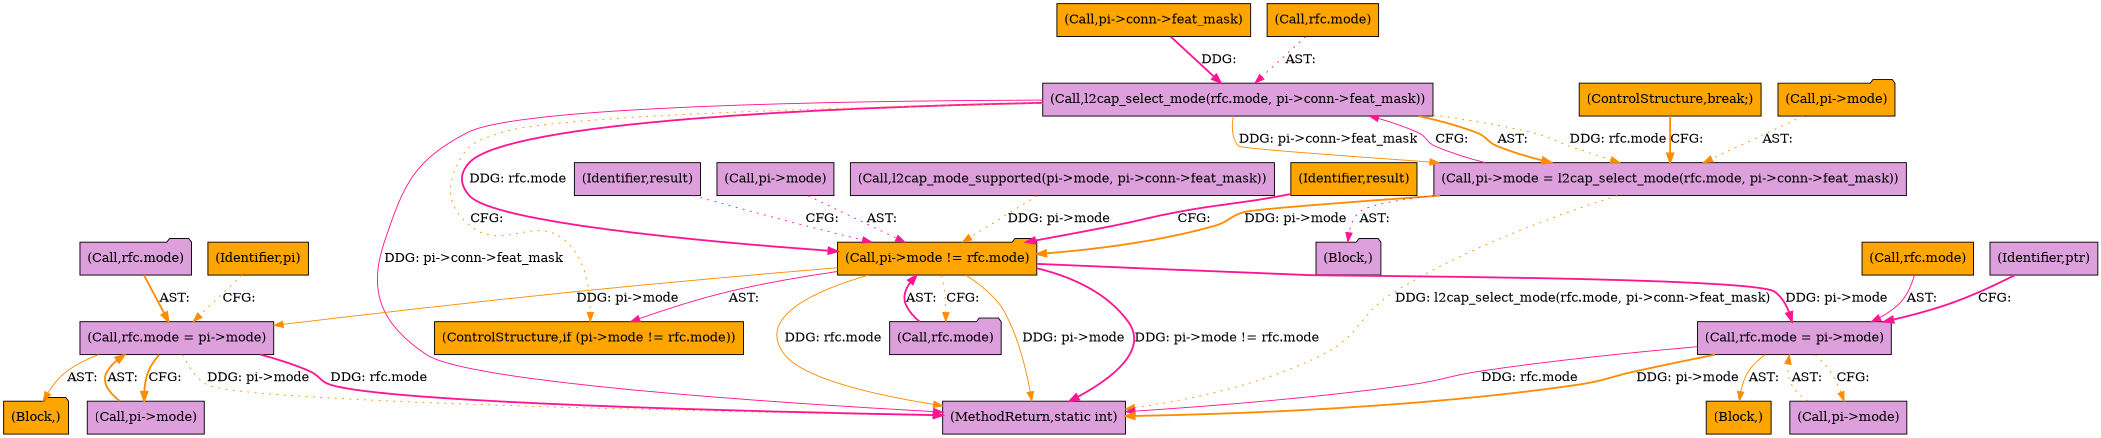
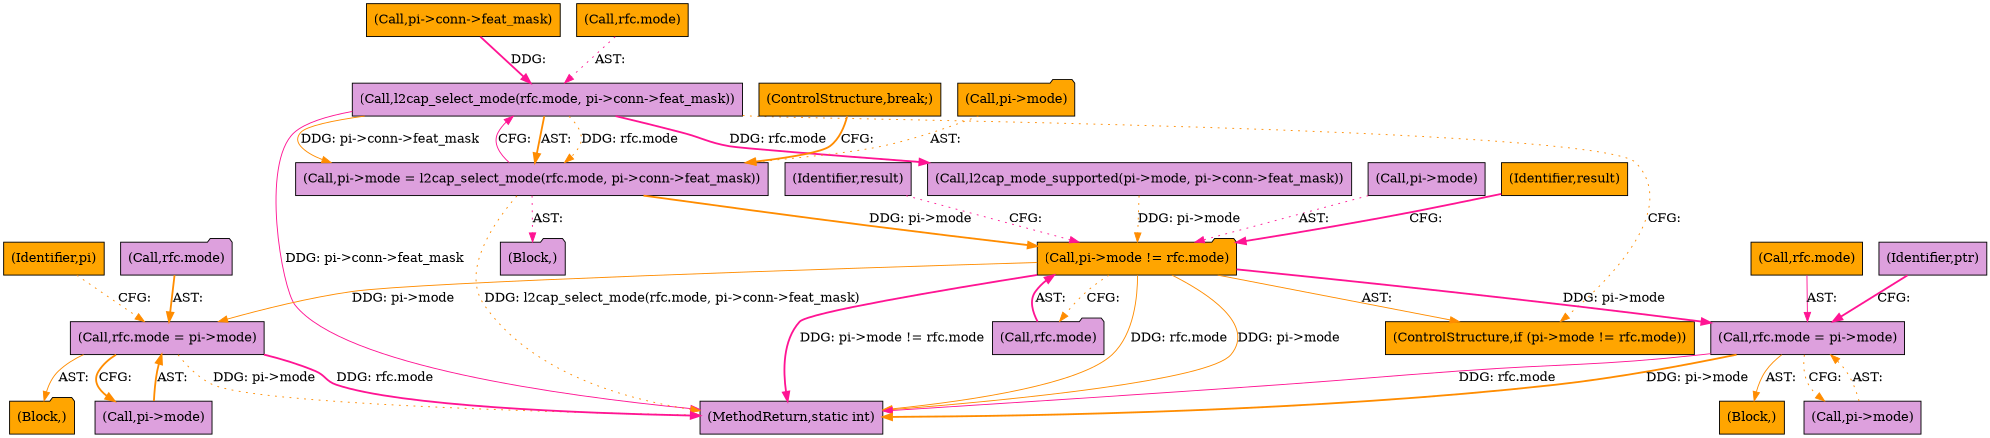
edge "(Call,l2cap_select_mode(rfc.mode, pi->conn->feat_mask))" -> "(Call,pi->mode != rfc.mode)": now "(Call,l2cap_select_mode(rfc.mode, pi->conn->feat_mask))" -> "(Call,l2cap_mode_supported(pi->mode, pi->conn->feat_mask))"
edge "(Call,pi->mode != rfc.mode)" -> "(ControlStructure,if (pi->mode != rfc.mode))": color deeppink -> darkorange
